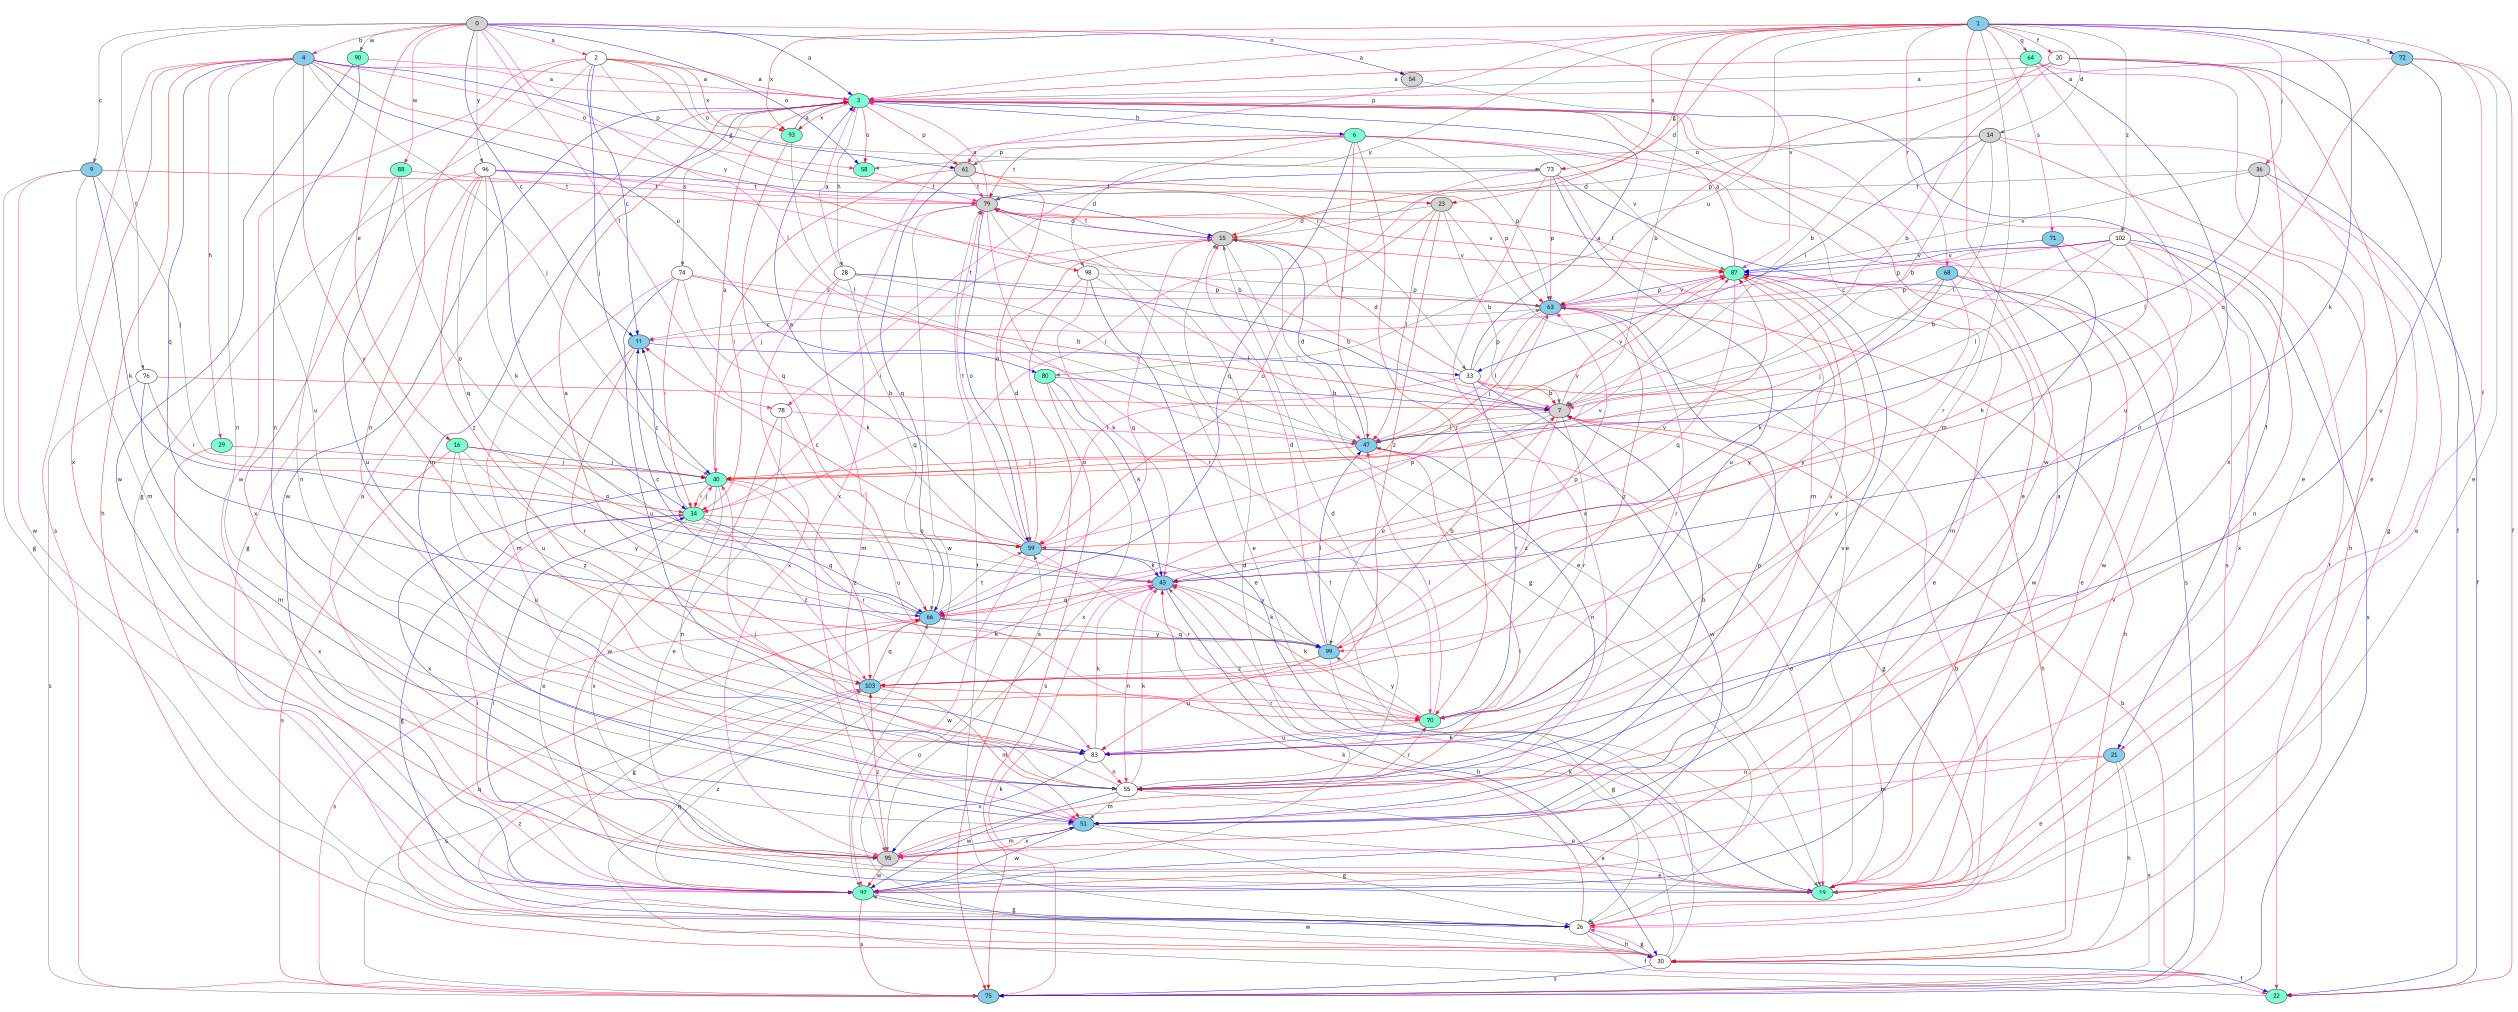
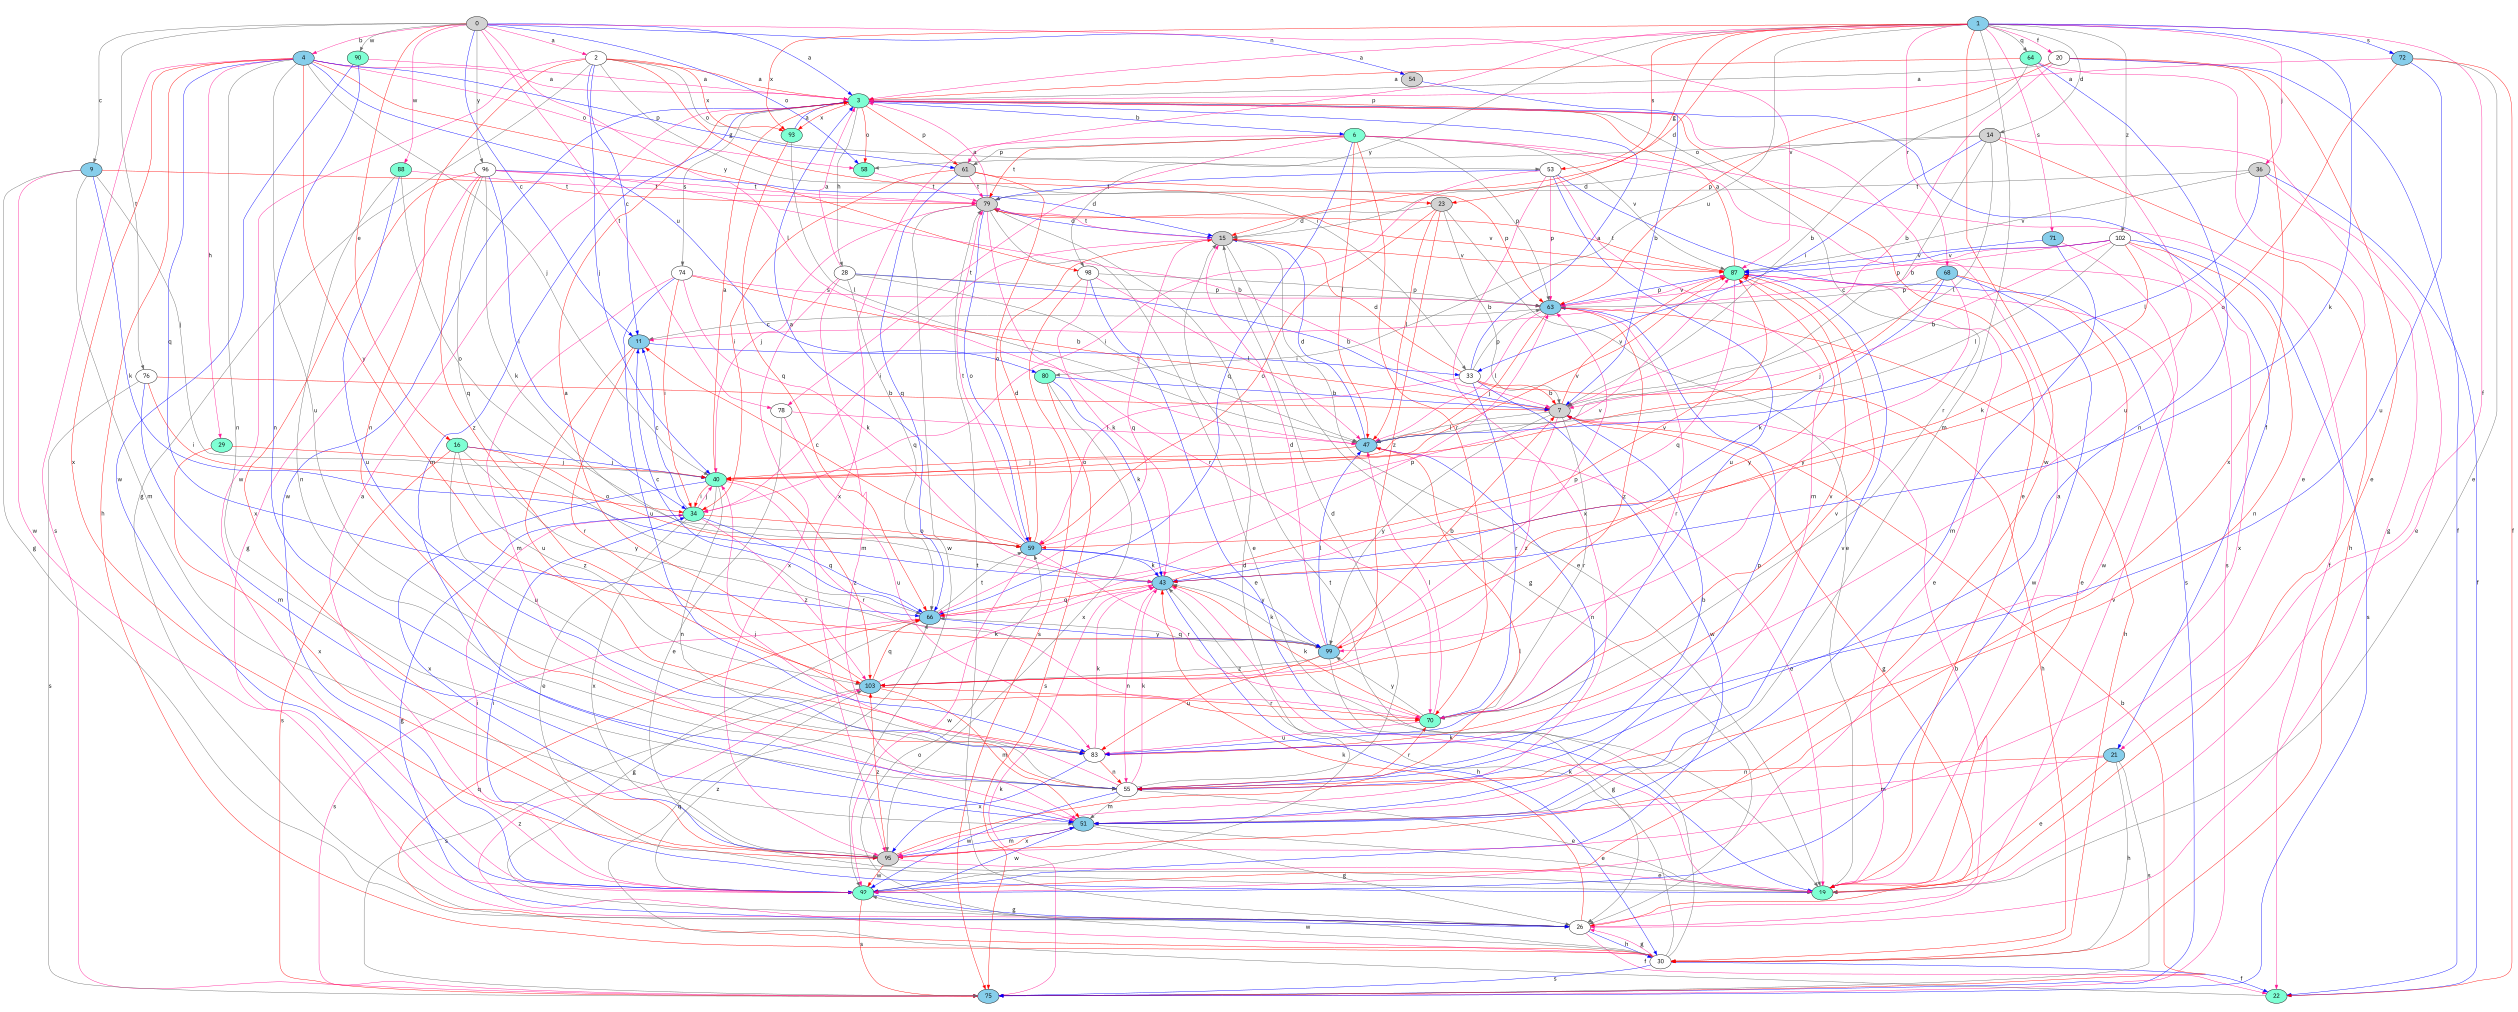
edge "54" -> "7": color gray40 -> blue
node "73": label "73" -> "53"
edge "7" -> "99": label "e" -> "y"
edge "78" -> "92": removed, label "w"
